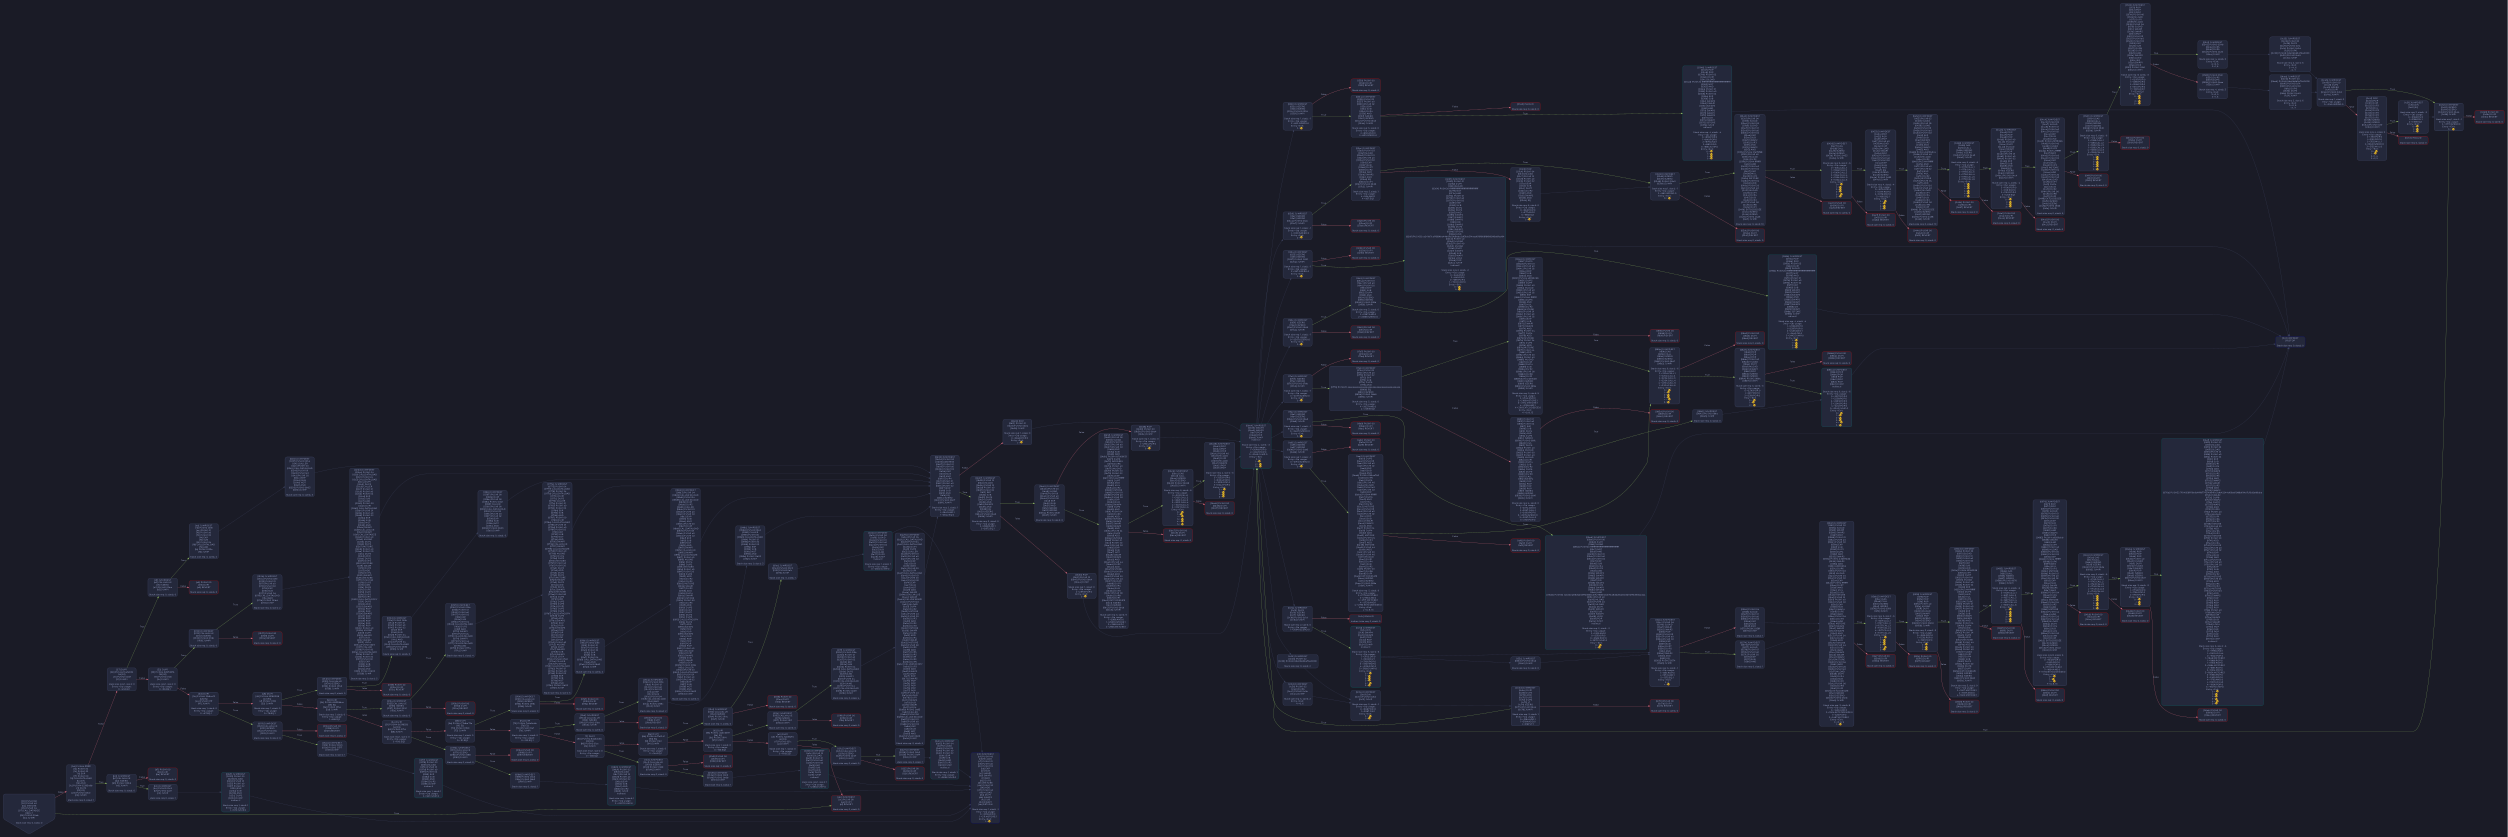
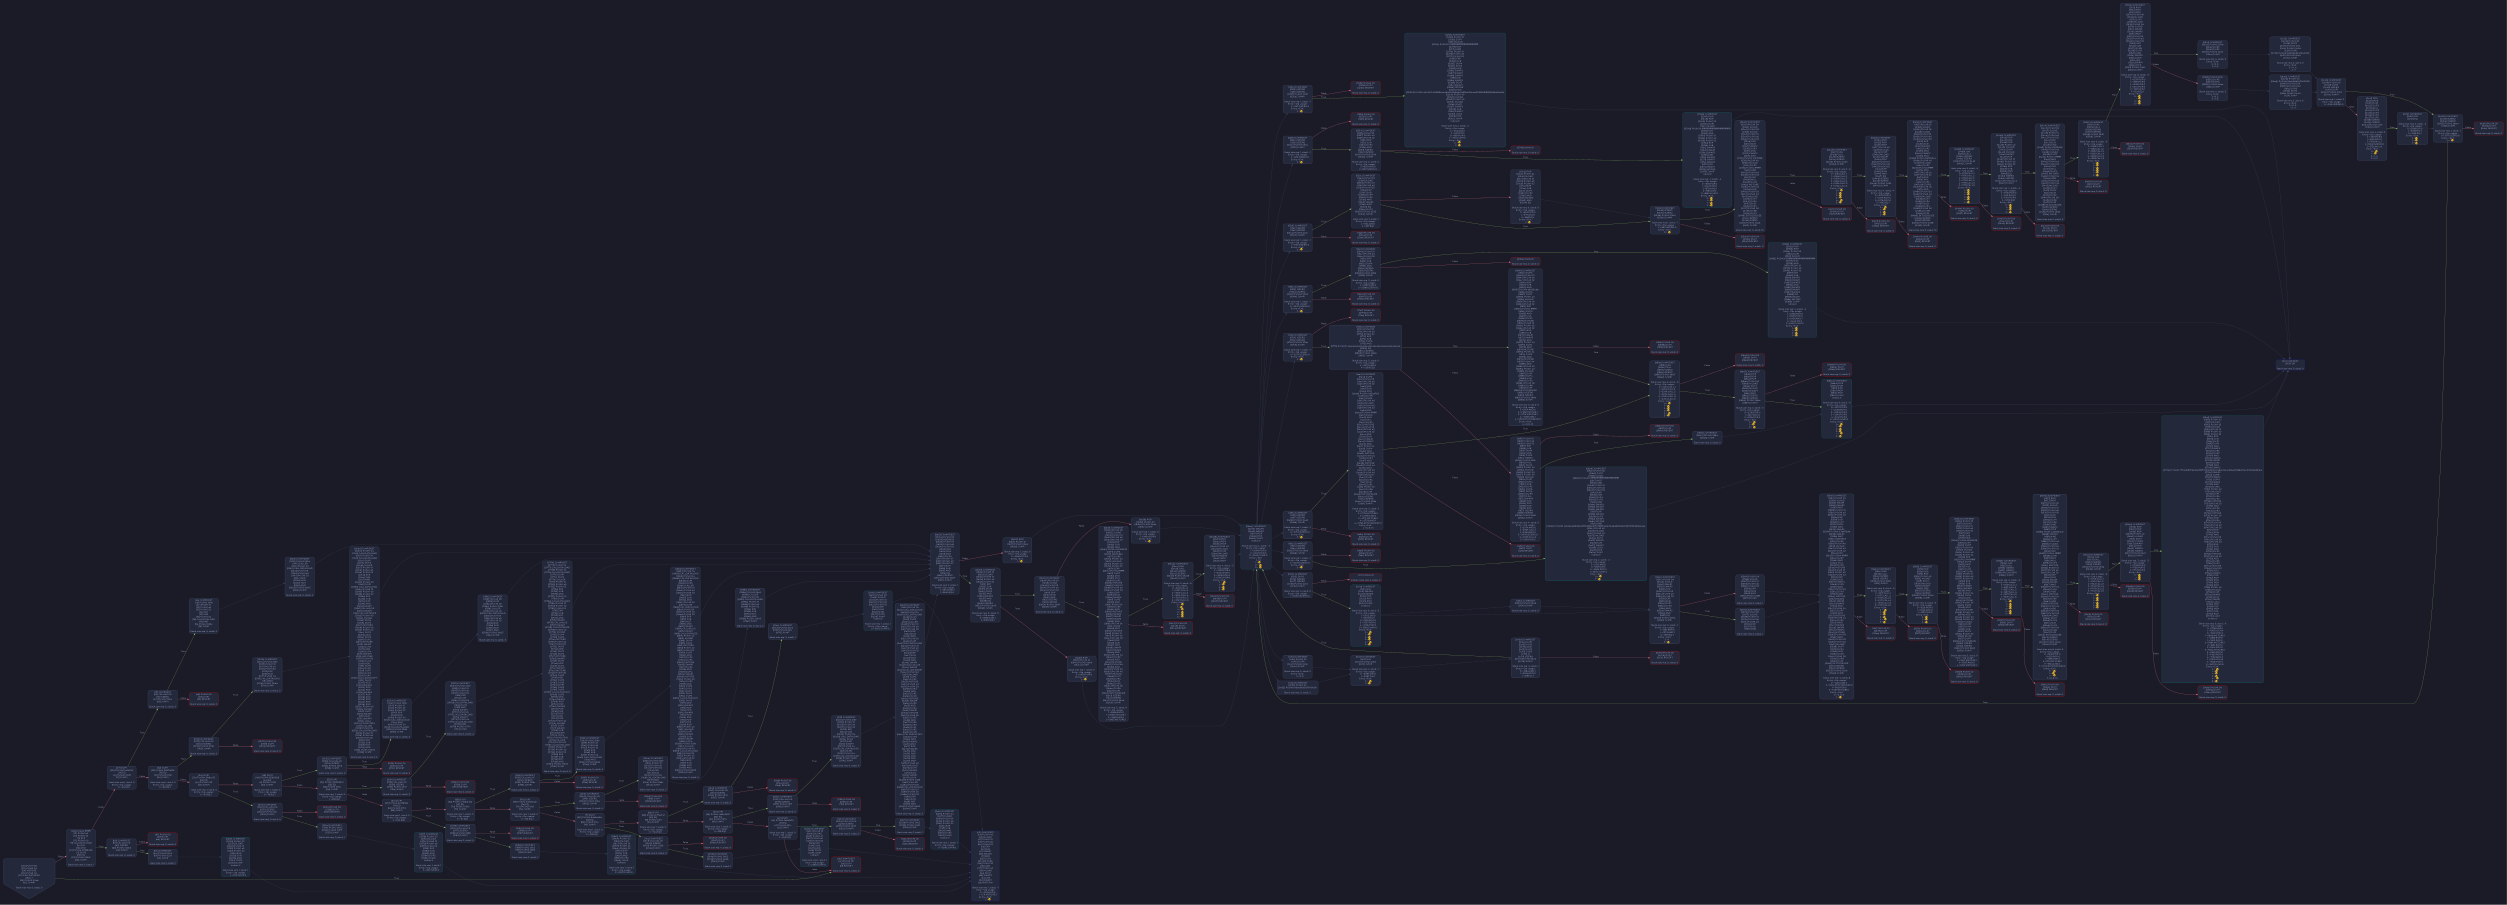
node "[0c5e] INVALID Stack size req: 0, sizeΔ: 0": removed
node "[095a] INVALID Stack size req: 0, sizeΔ: 0": added
